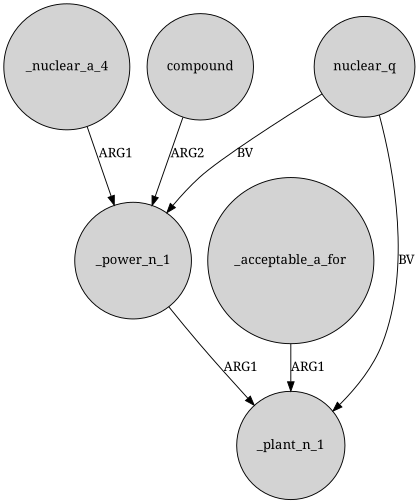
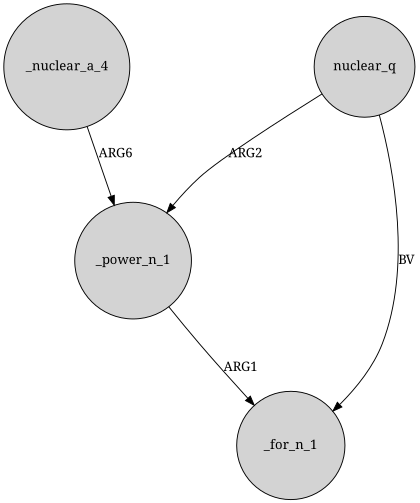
node "compound": removed
edge "_nuclear_a_4" -> "_power_n_1": label "ARG1" -> "ARG6"
edge "nuclear_q" -> "_power_n_1": label "BV" -> "ARG2"
node "_acceptable_a_for": removed
node "_plant_n_1": label "_plant_n_1" -> "_for_n_1"
